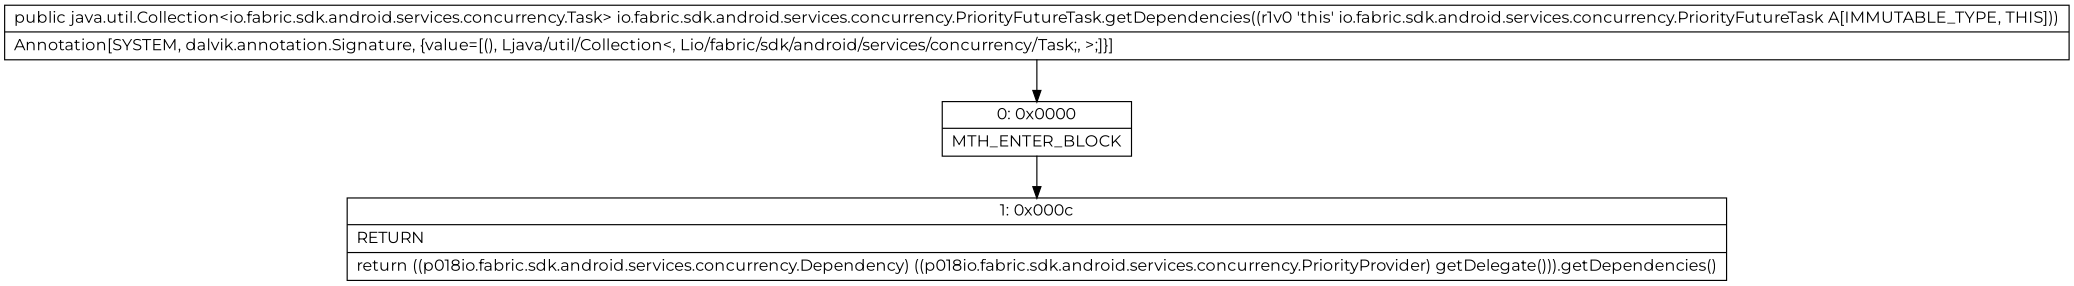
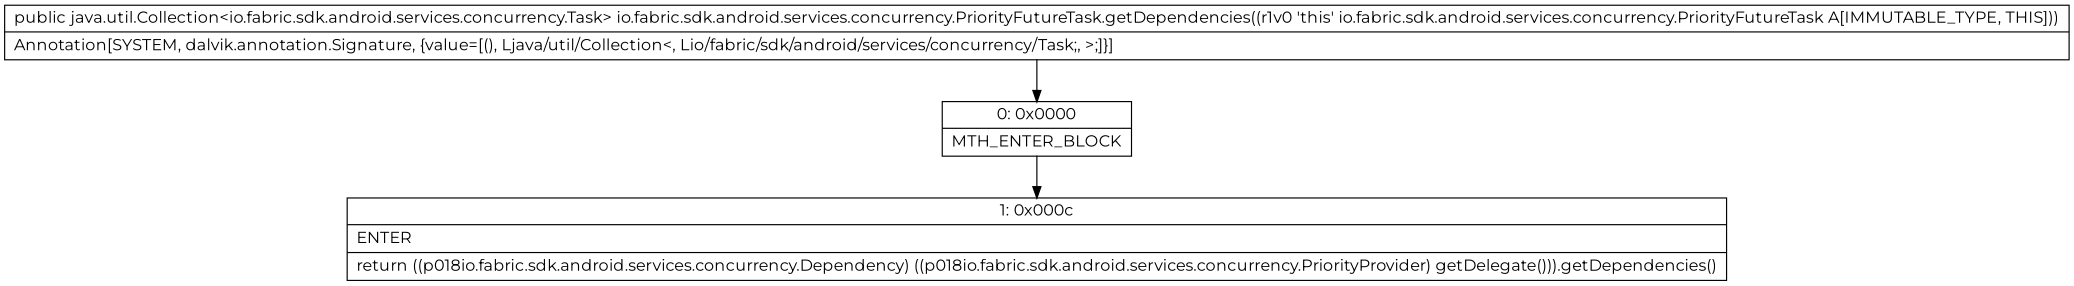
node "1: 0x000c": text "RETURN" -> "ENTER"
